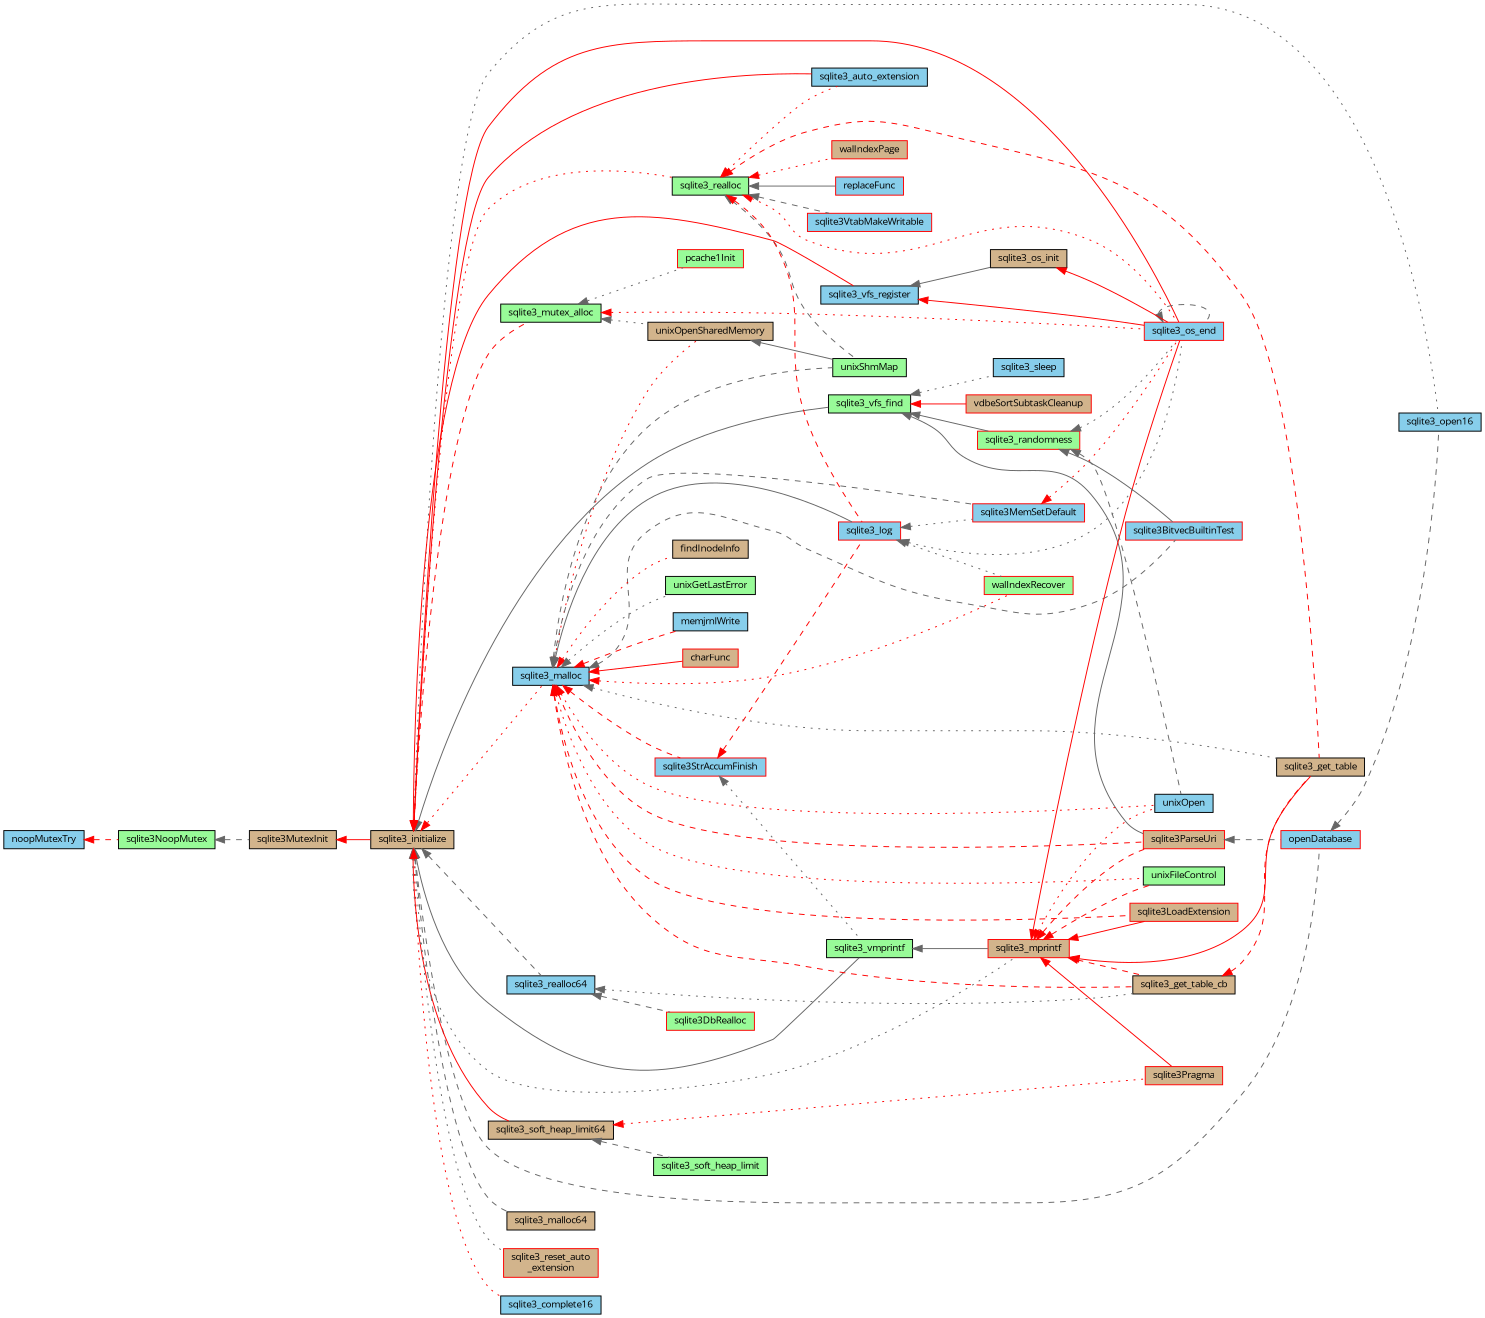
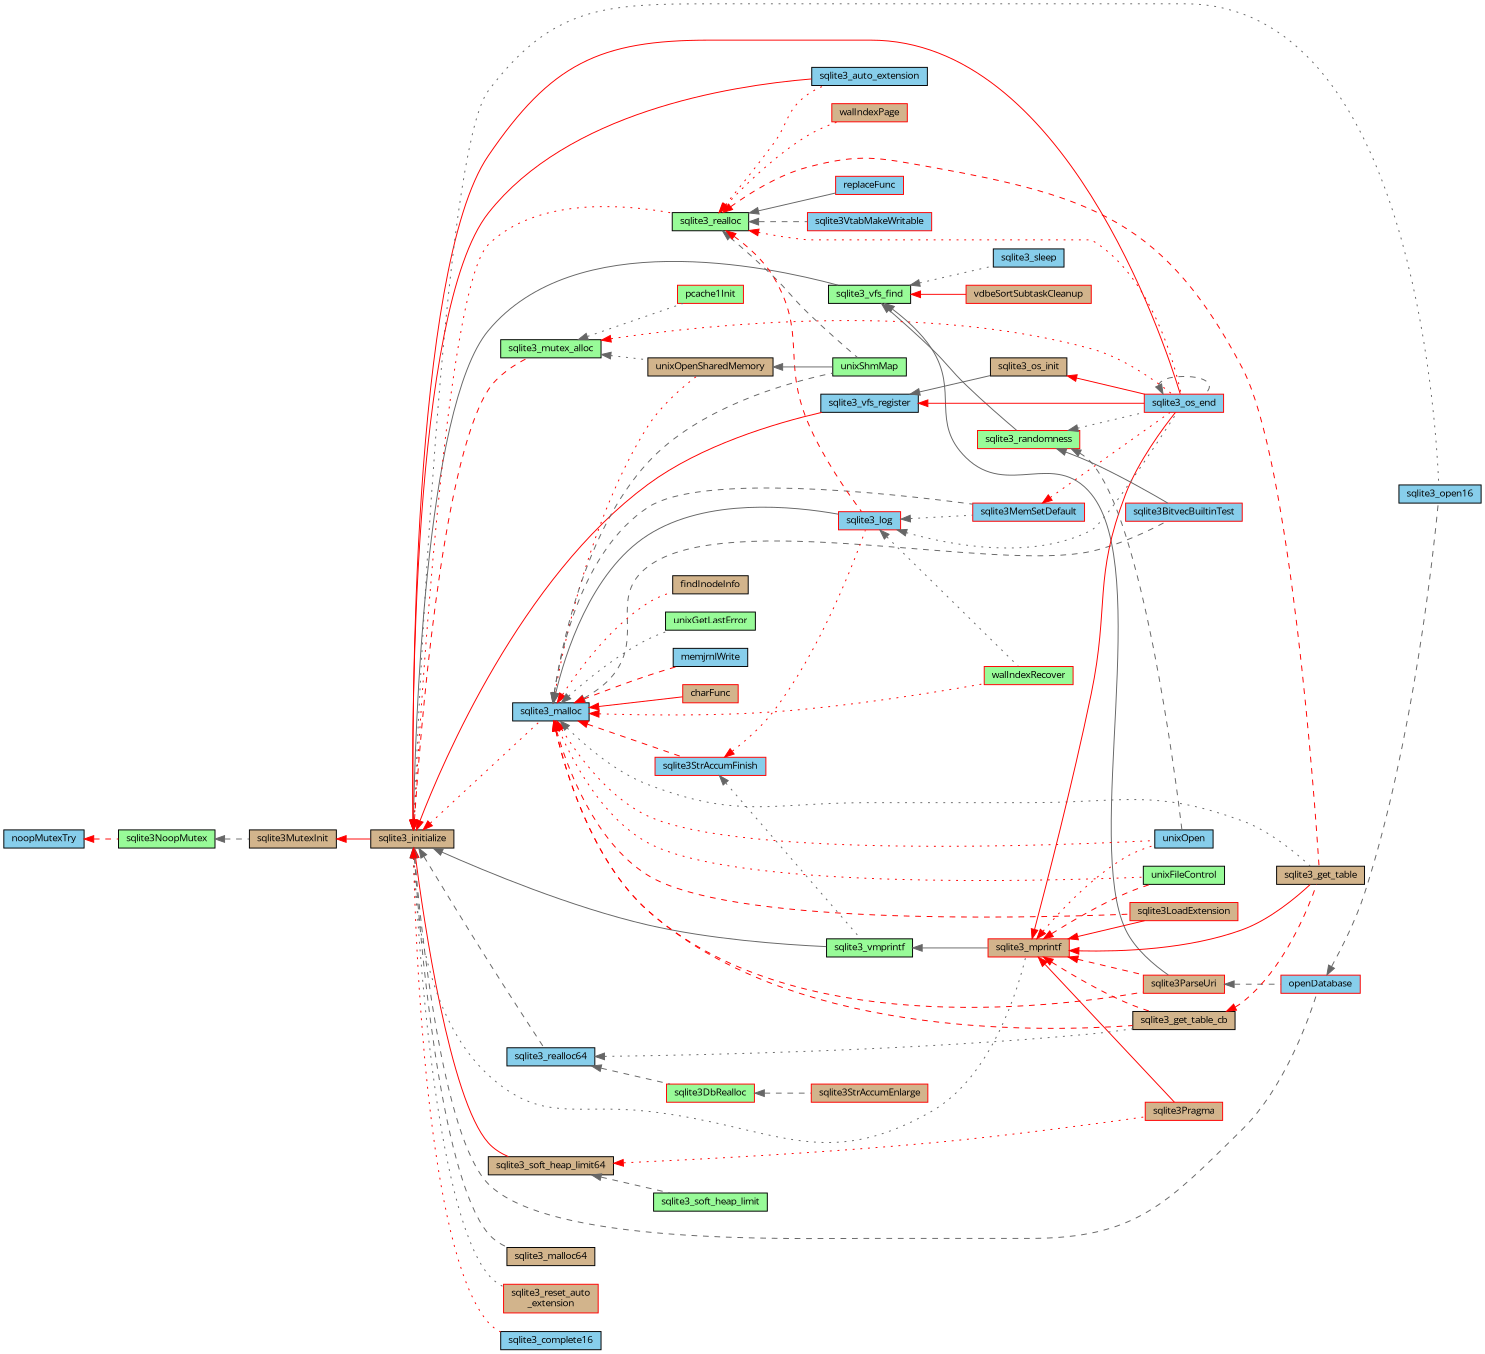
edge "sqlite3_log" -> "sqlite3StrAccumFinish": style dashed -> dotted
node "sqlite3StrAccumEnlarge": added
